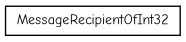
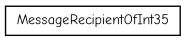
node "MessageRecipientOfInt32": label "MessageRecipientOfInt32" -> "MessageRecipientOfInt35"
